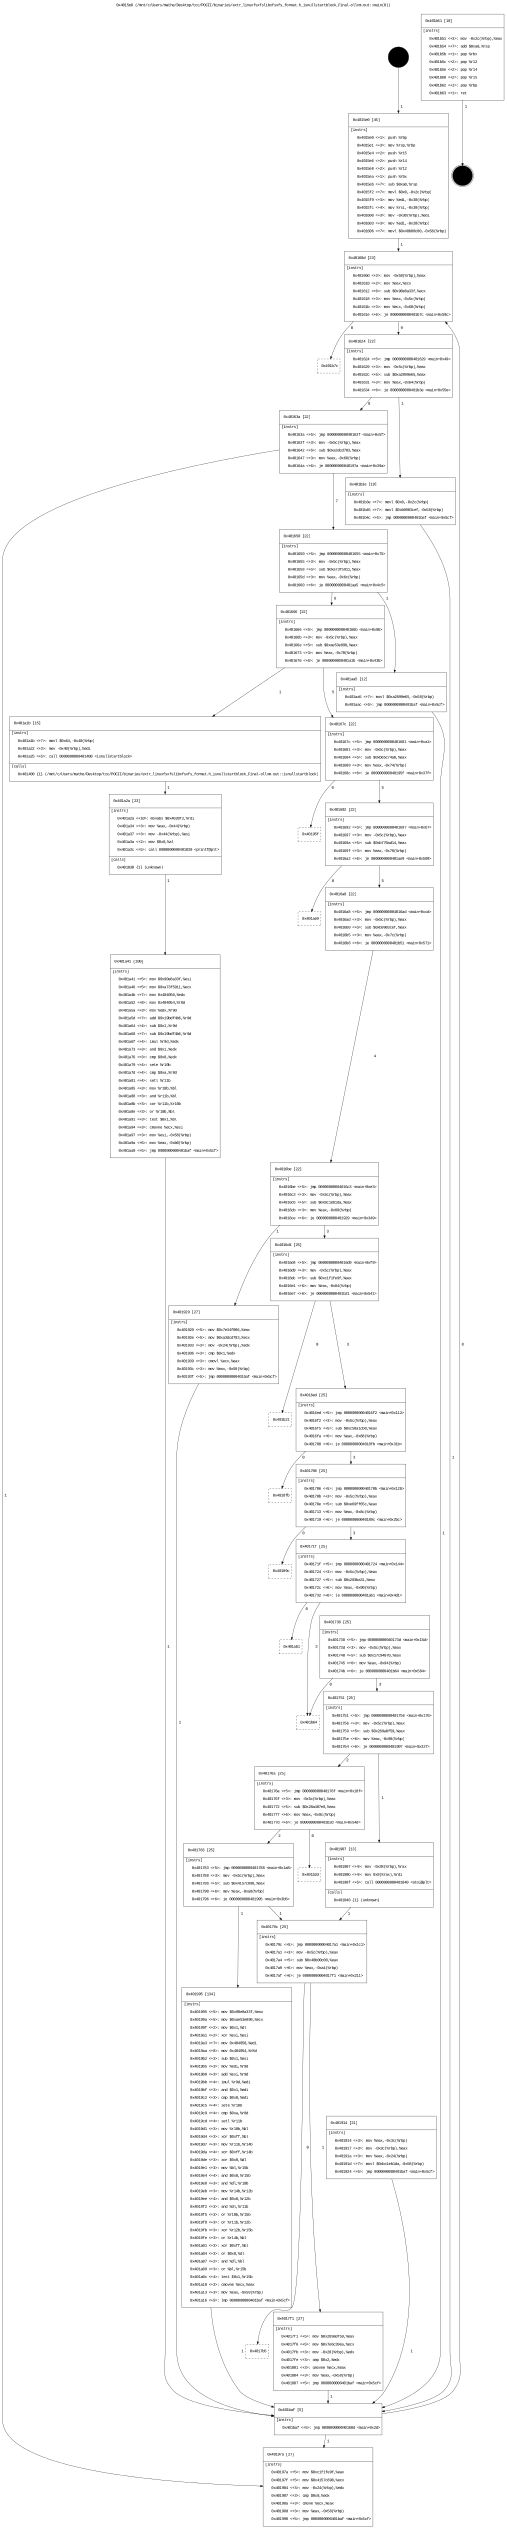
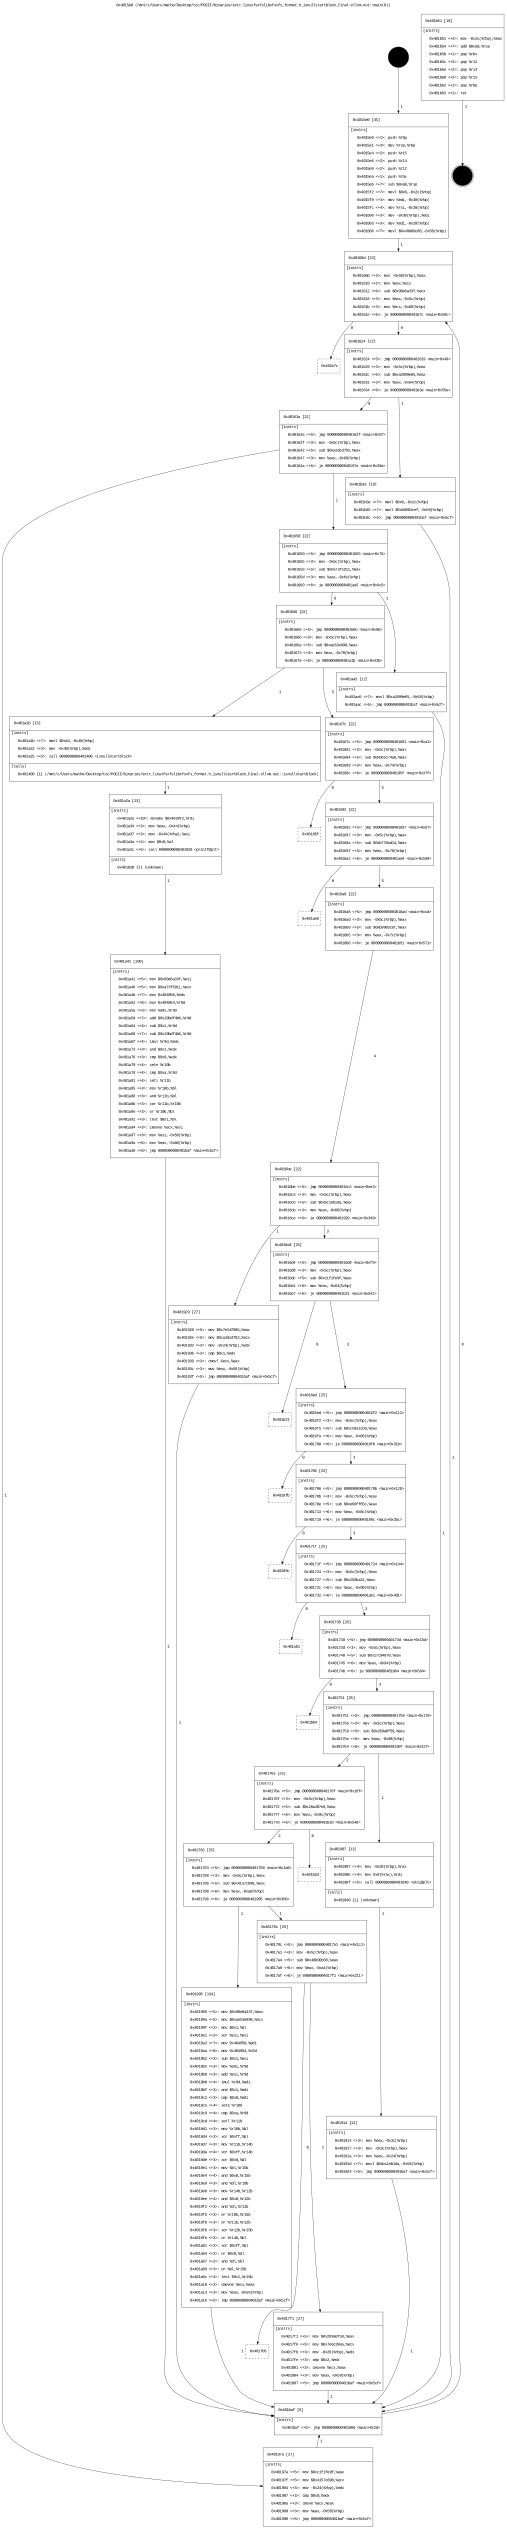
edge "0x40171f [25]" -> "0x401b64": now "0x40171f [25]" -> "0x401738 [25]"
edge "0x401907 [13]" -> "0x40179c [25]": now "0x401907 [13]" -> "0x401914 [21]"
edge "0x401baf [5]" -> "0x40197a [27]": reversed
